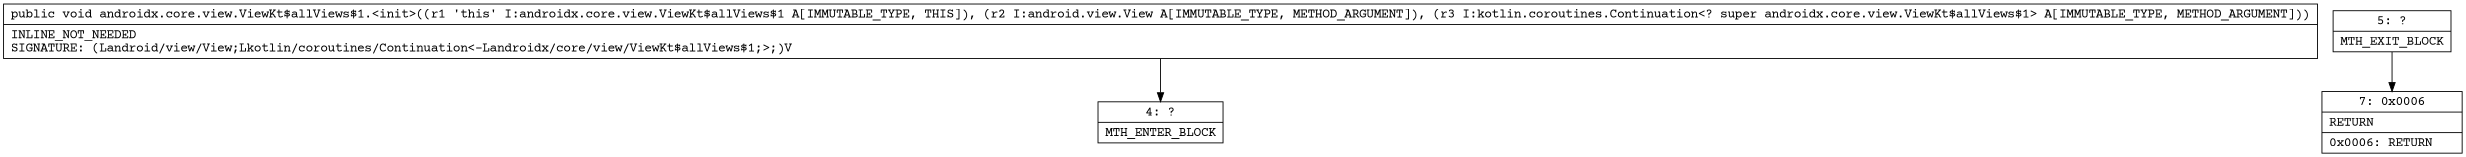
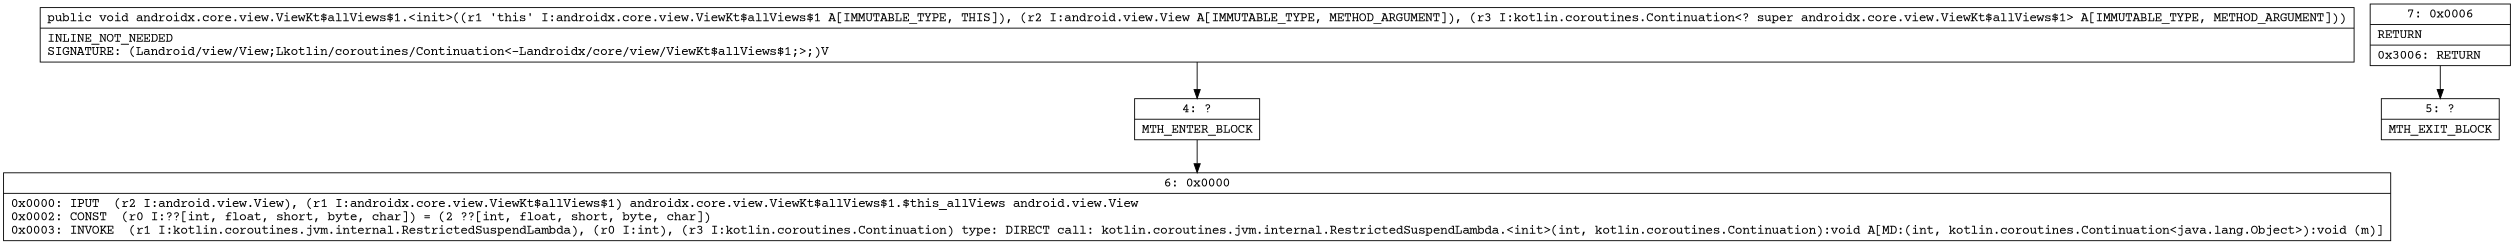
edge "5: ?" -> "7: 0x0006": reversed
node "7: 0x0006": text "0x0006: RETURN" -> "0x3006: RETURN"
node "6: 0x0000": added
